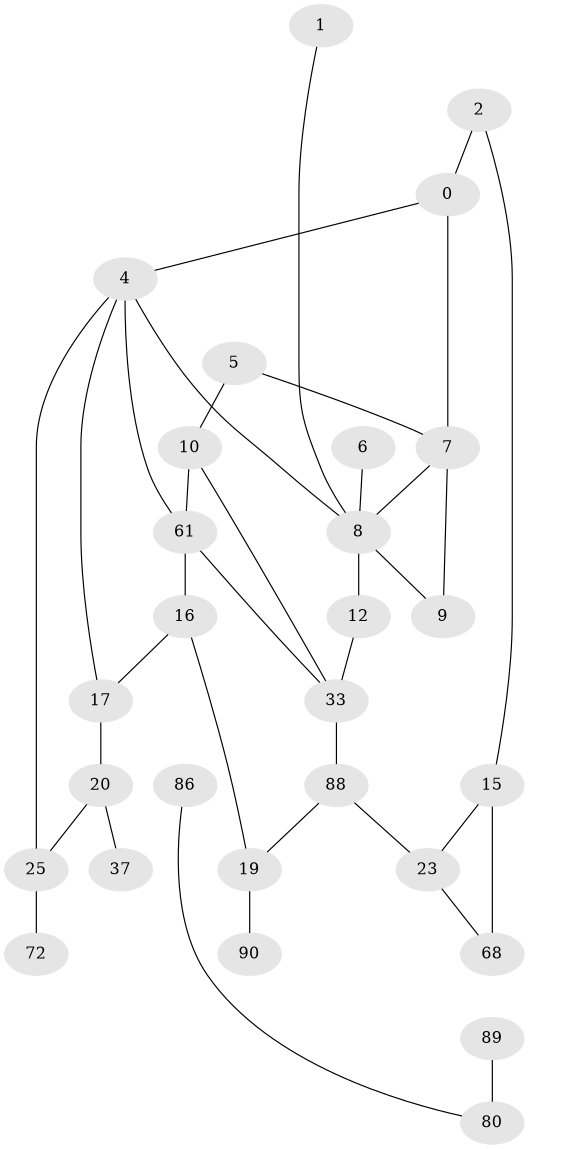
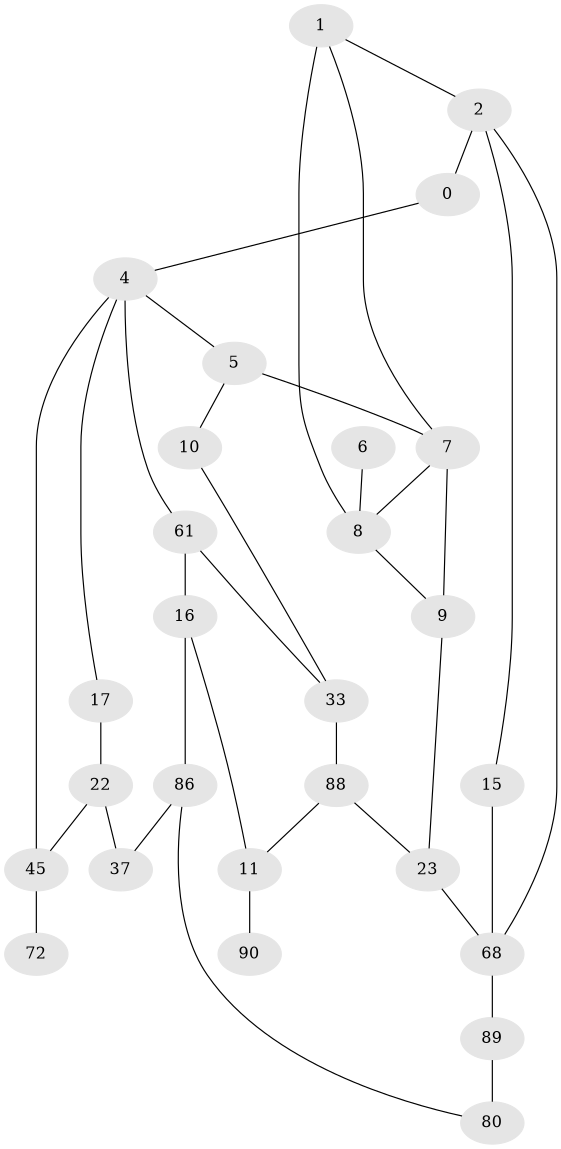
edge "1" -- "2": added
edge "0" -- "7": now "1" -- "7"
edge "4" -- "8": now "4" -- "5"
edge "10" -- "61": removed
edge "2" -- "68": added
node "12": removed
edge "16" -- "17": now "16" -- "86"
node "20": label "20" -> "22"
edge "86" -- "37": added
edge "15" -- "23": now "9" -- "23"
node "25": label "25" -> "45"
node "19": label "19" -> "11"
edge "68" -- "89": added
